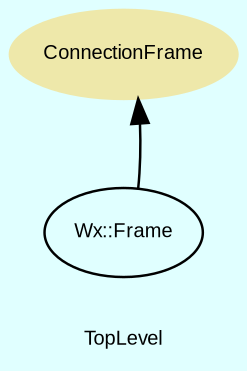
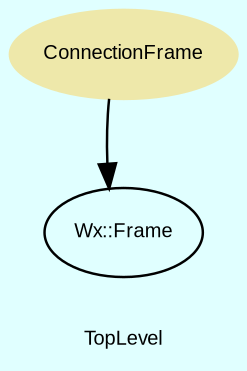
edge "Wx::Frame" -> "ConnectionFrame": reversed
